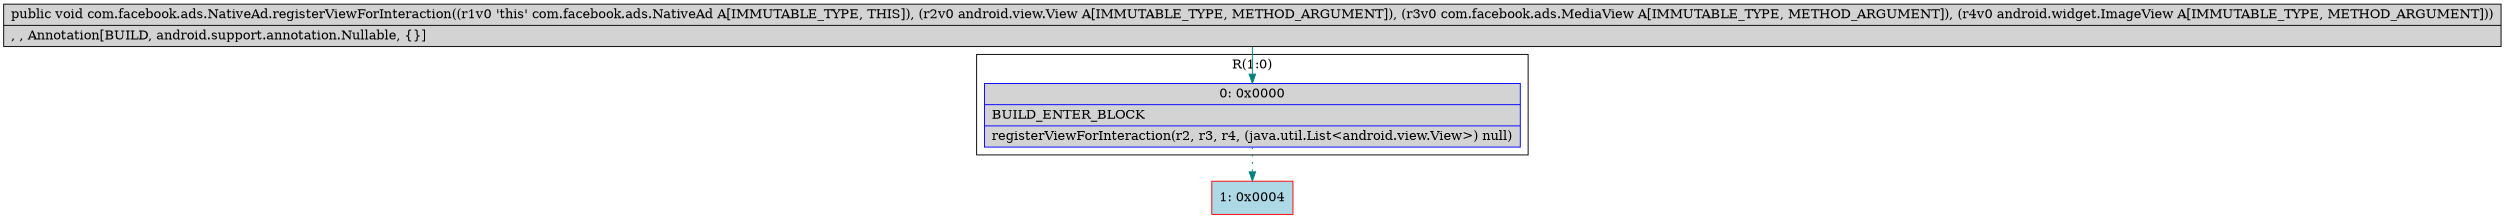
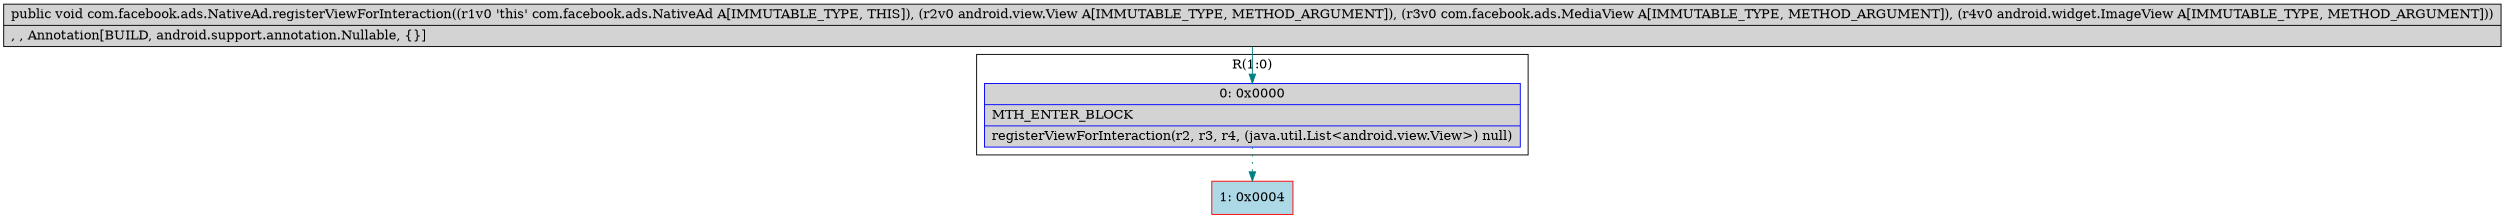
node "0: 0x0000": text "BUILD_ENTER_BLOCK" -> "MTH_ENTER_BLOCK"
